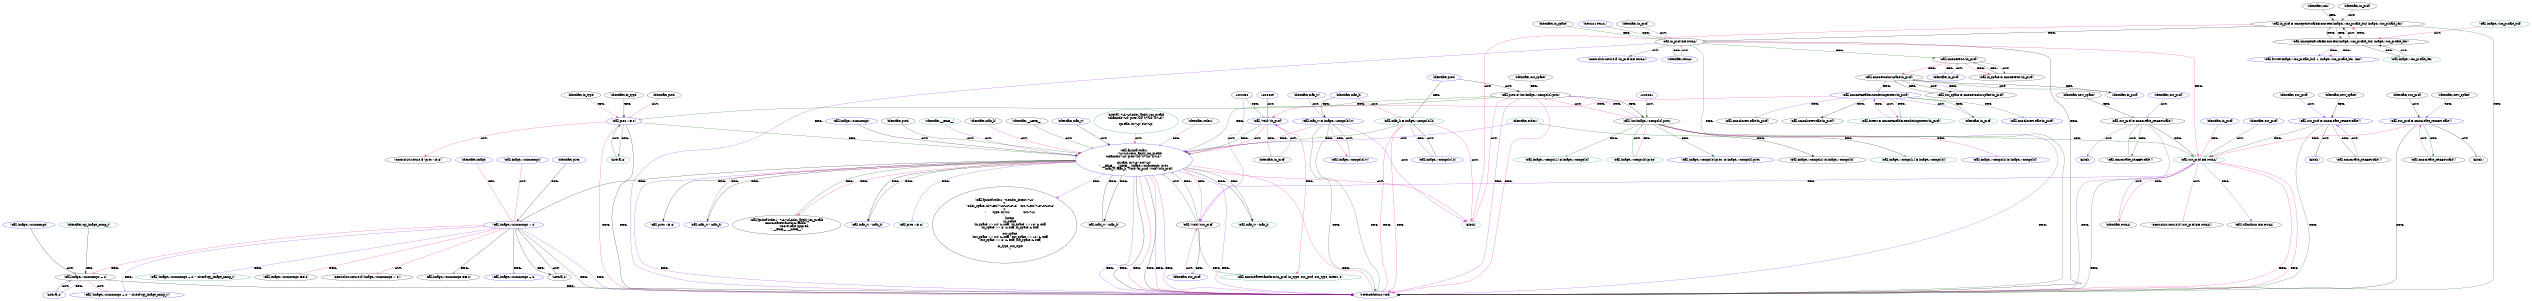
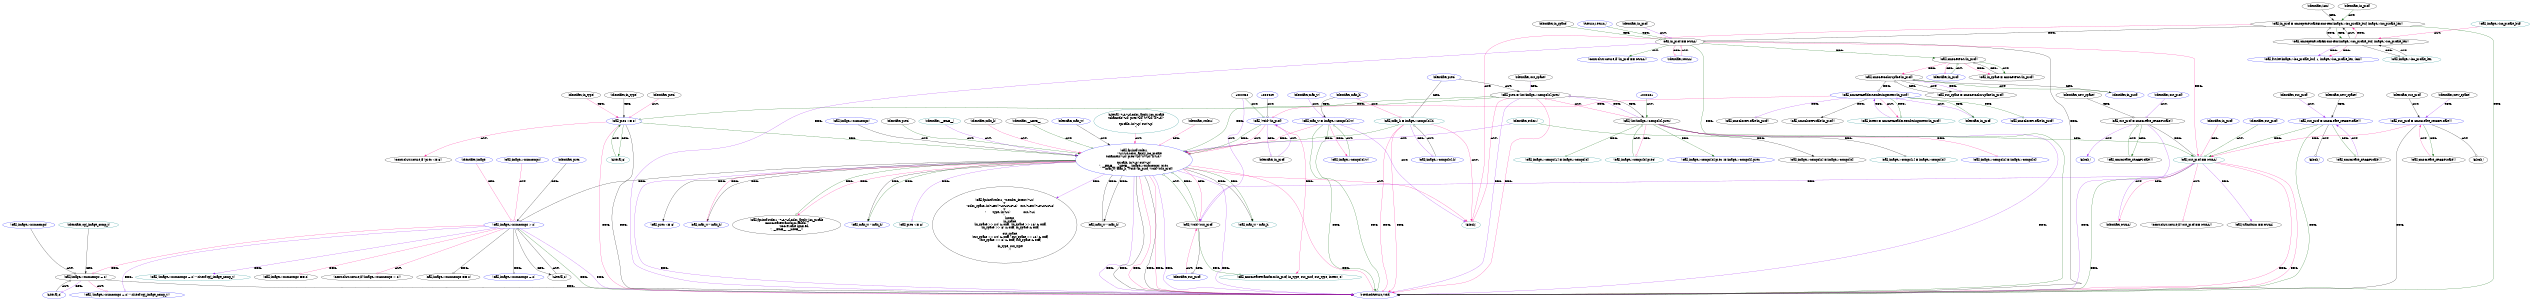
edge "1000432" -> "(Call,(void*)in_prof)": label "CFG: " -> "AST: "
edge "(Call,cmsGetHeaderRenderingIntent(in_prof))" -> "(Call,(void*)in_prof)": arrowhead normal -> odot
edge "(Call,max_w = image->comps[0].w)" -> "(Call,image->comps[0].w)": label "CFG: " -> "DDG: "
